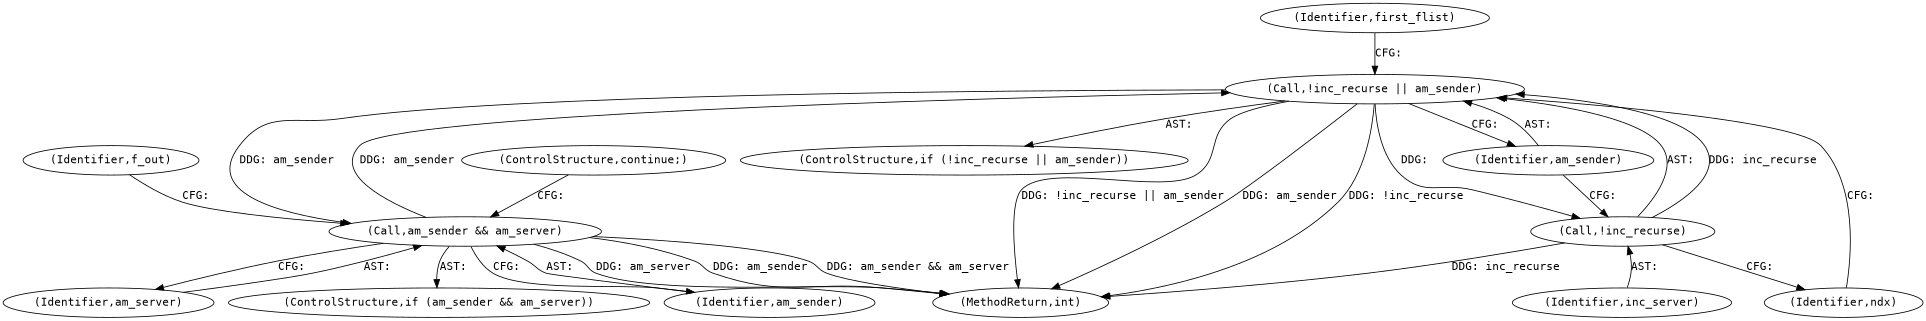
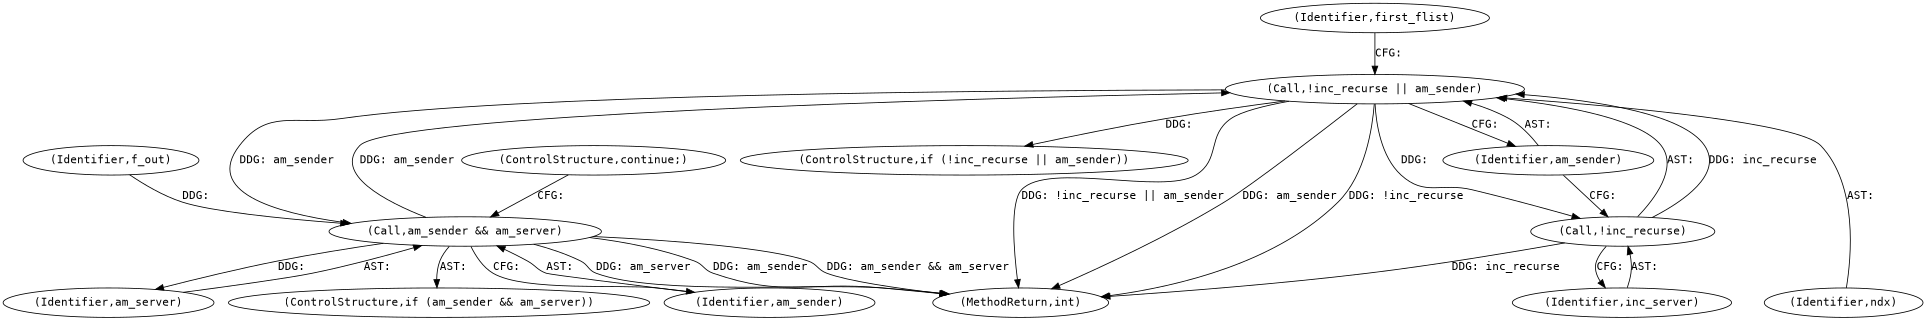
edge "(Call,!inc_recurse || am_sender)" -> "(ControlStructure,if (!inc_recurse || am_sender))": label "AST: " -> "DDG: "
edge "(Identifier,f_out)" -> "(Call,am_sender && am_server)": label "CFG: " -> "DDG: "
edge "(Identifier,ndx)" -> "(Call,!inc_recurse || am_sender)": label "CFG: " -> "AST: "
edge "(Call,!inc_recurse)" -> "(Identifier,ndx)": now "(Call,!inc_recurse)" -> "(Identifier,inc_server)"
edge "(Call,am_sender && am_server)" -> "(Identifier,am_server)": label "CFG: " -> "DDG: "
